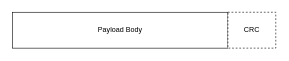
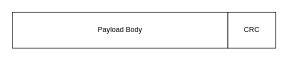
node "CRC": style dashed -> solid
